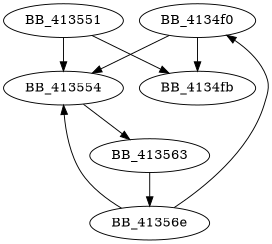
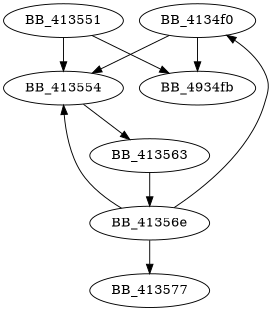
node "BB_4134fb": label "BB_4134fb" -> "BB_4934fb"
node "BB_413577": added
